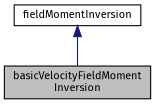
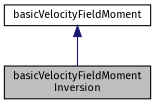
node "fieldMomentInversion": label "fieldMomentInversion" -> "basicVelocityFieldMoment"
